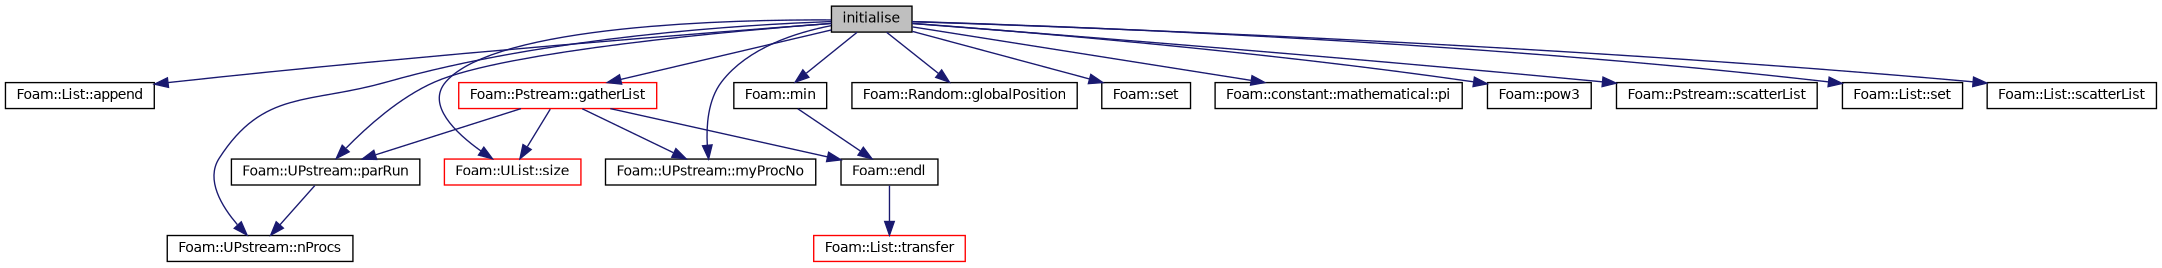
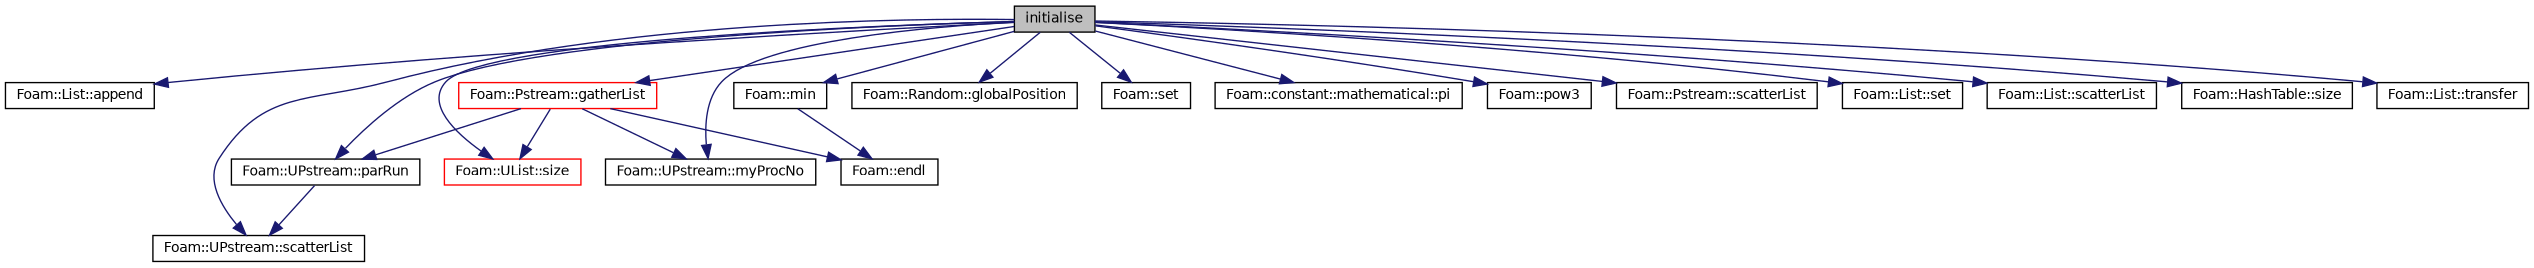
node "Foam::HashTable::size": added
edge "Foam::endl" -> "Foam::List::transfer": now "initialise" -> "Foam::List::transfer"
node "Foam::UPstream::nProcs": label "Foam::UPstream::nProcs" -> "Foam::UPstream::scatterList"
node "Foam::List::transfer": color red -> black
